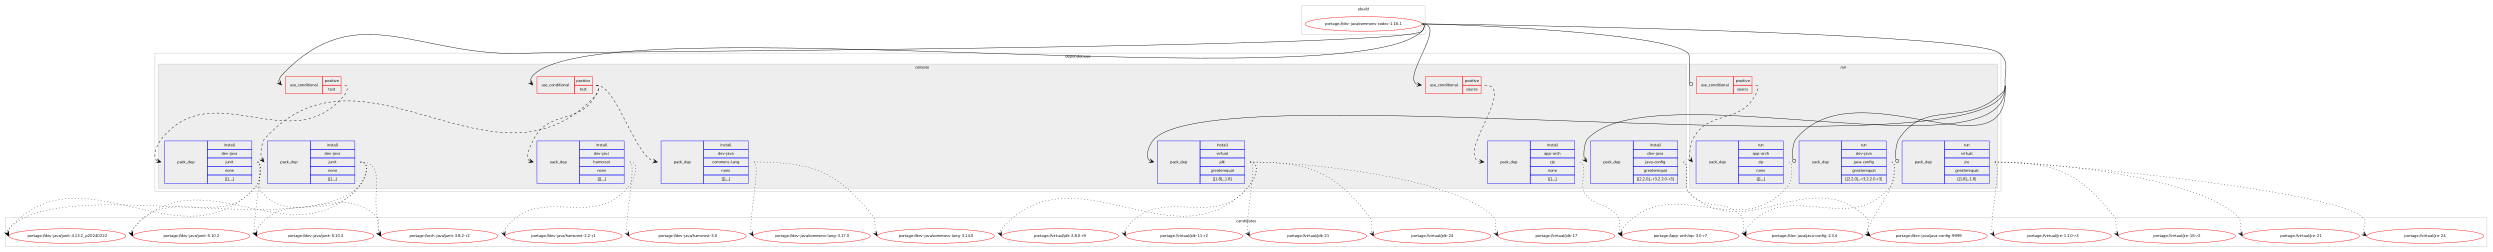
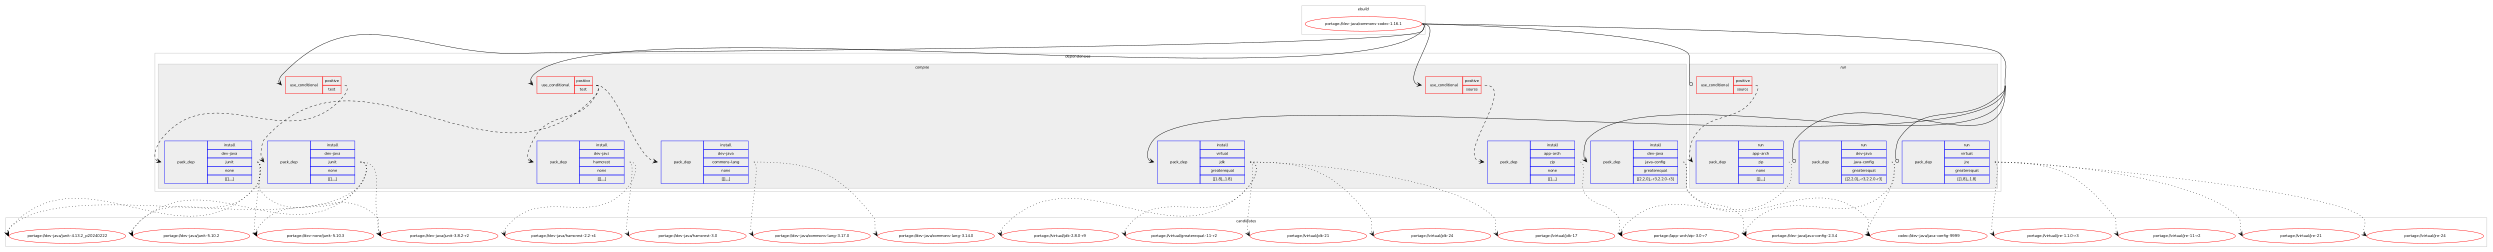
node "portage://dev-java/junit-5.10.3": label "portage://dev-java/junit-5.10.3" -> "portage://dev-none/junit-5.10.3"
node "portage://arch-java/junit-3.8.2-r2": label "portage://arch-java/junit-3.8.2-r2" -> "portage://dev-java/junit-3.8.2-r2"
node "portage://dev-java/hamcrest-2.2-r1": label "portage://dev-java/hamcrest-2.2-r1" -> "portage://dev-java/hamcrest-2.2-r4"
node "portage://virtual/jdk-11-r2": label "portage://virtual/jdk-11-r2" -> "portage://virtual/greaterequal-11-r2"
node "portage://dev-java/java-config-9999": label "portage://dev-java/java-config-9999" -> "codec://dev-java/java-config-9999"
node "portage://virtual/jre-16-r2": label "portage://virtual/jre-16-r2" -> "portage://virtual/jre-11-r2"
